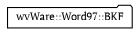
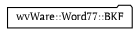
node "wvWare::Word97::BKF": label "wvWare::Word97::BKF" -> "wvWare::Word77::BKF"
